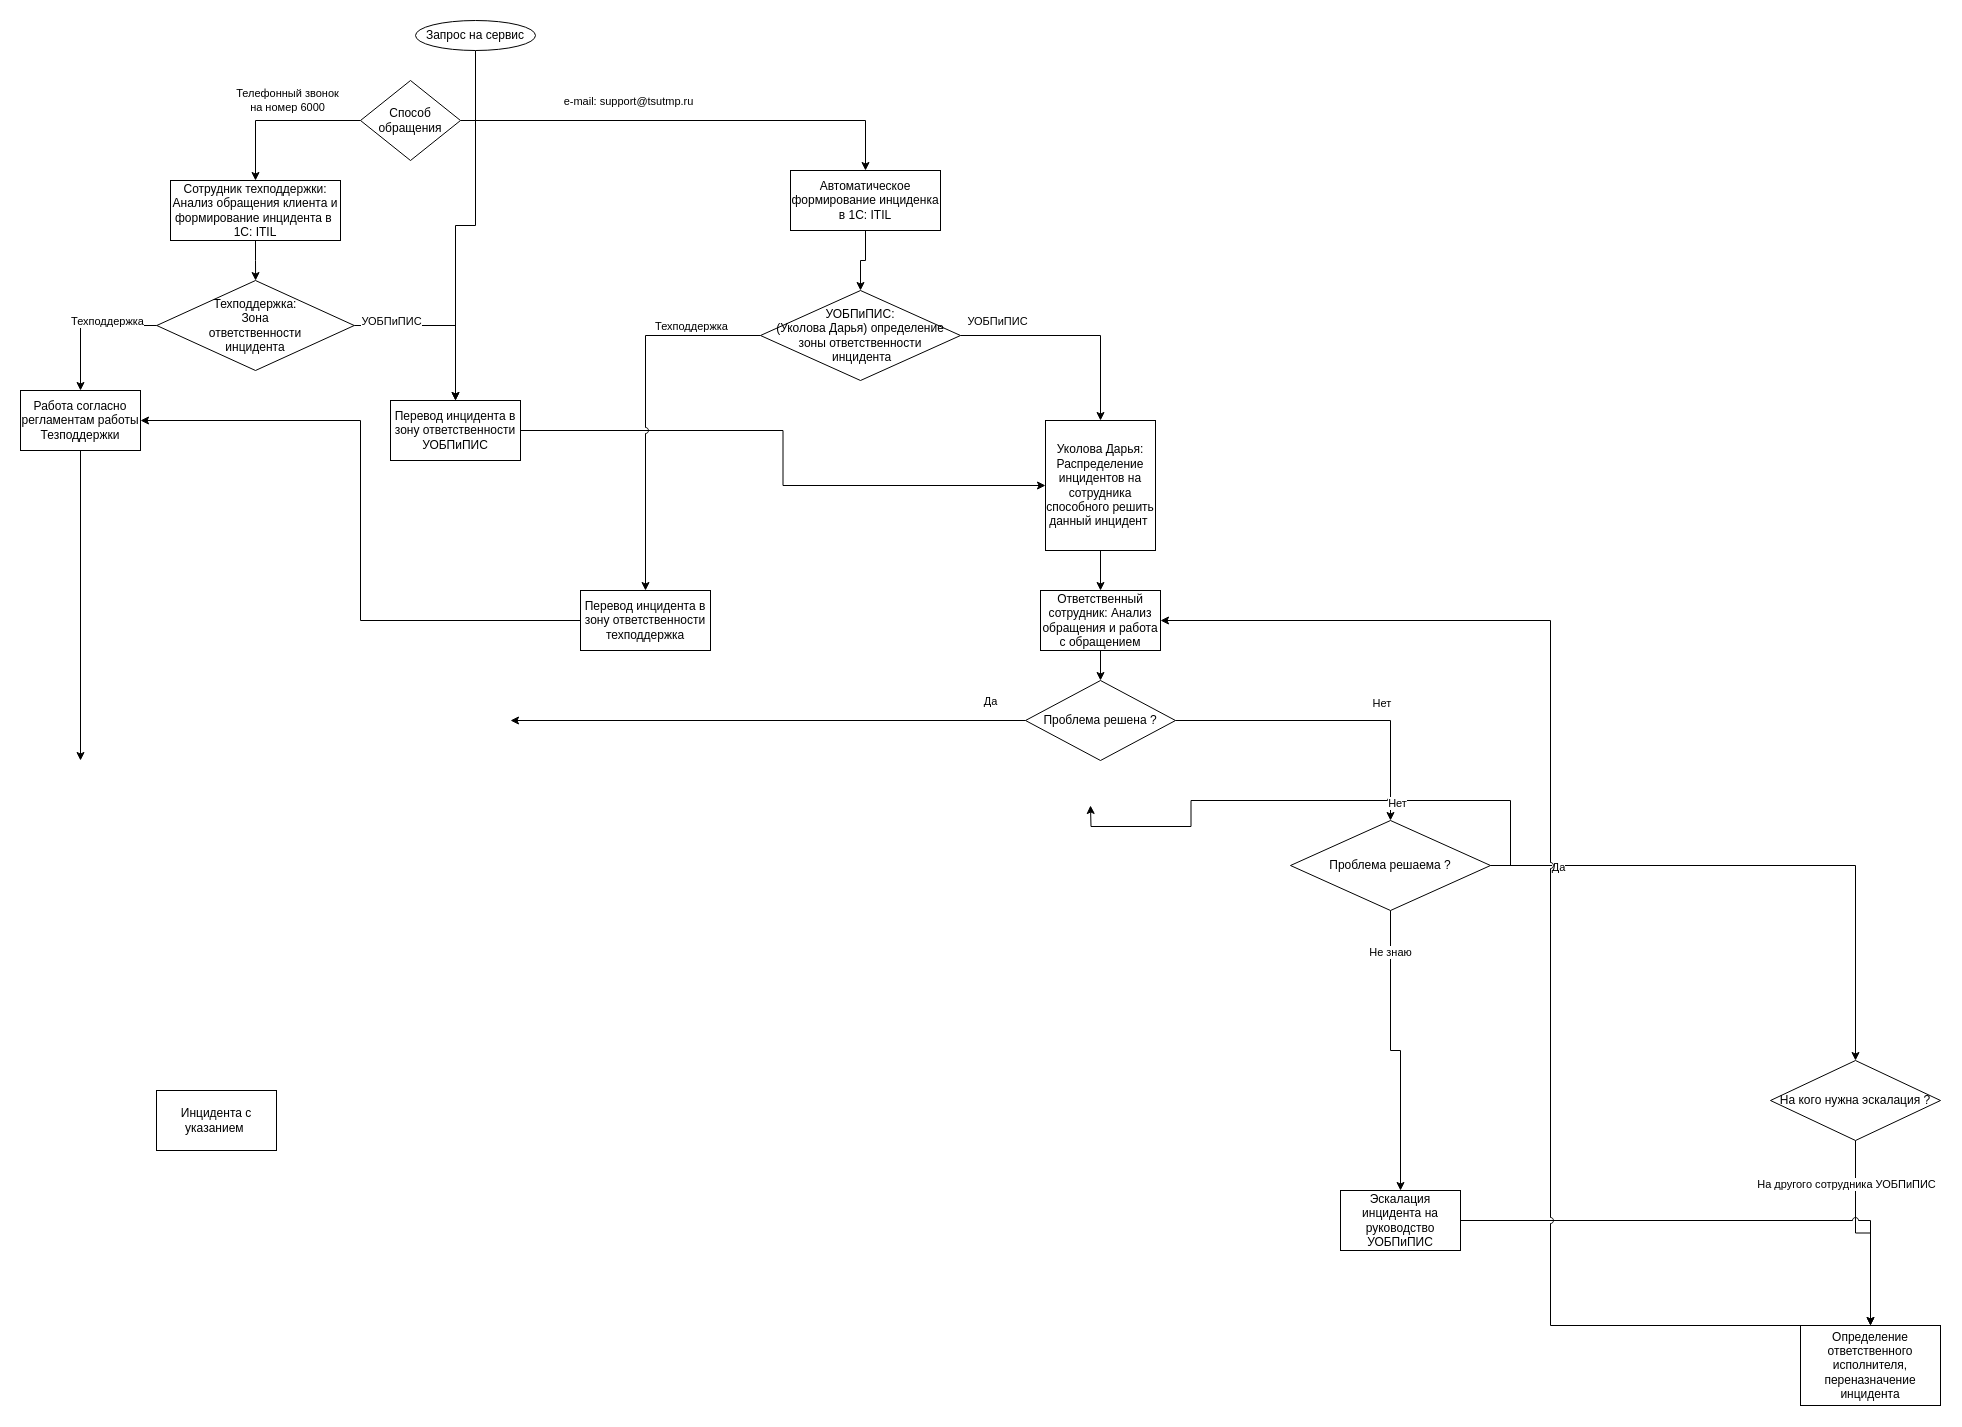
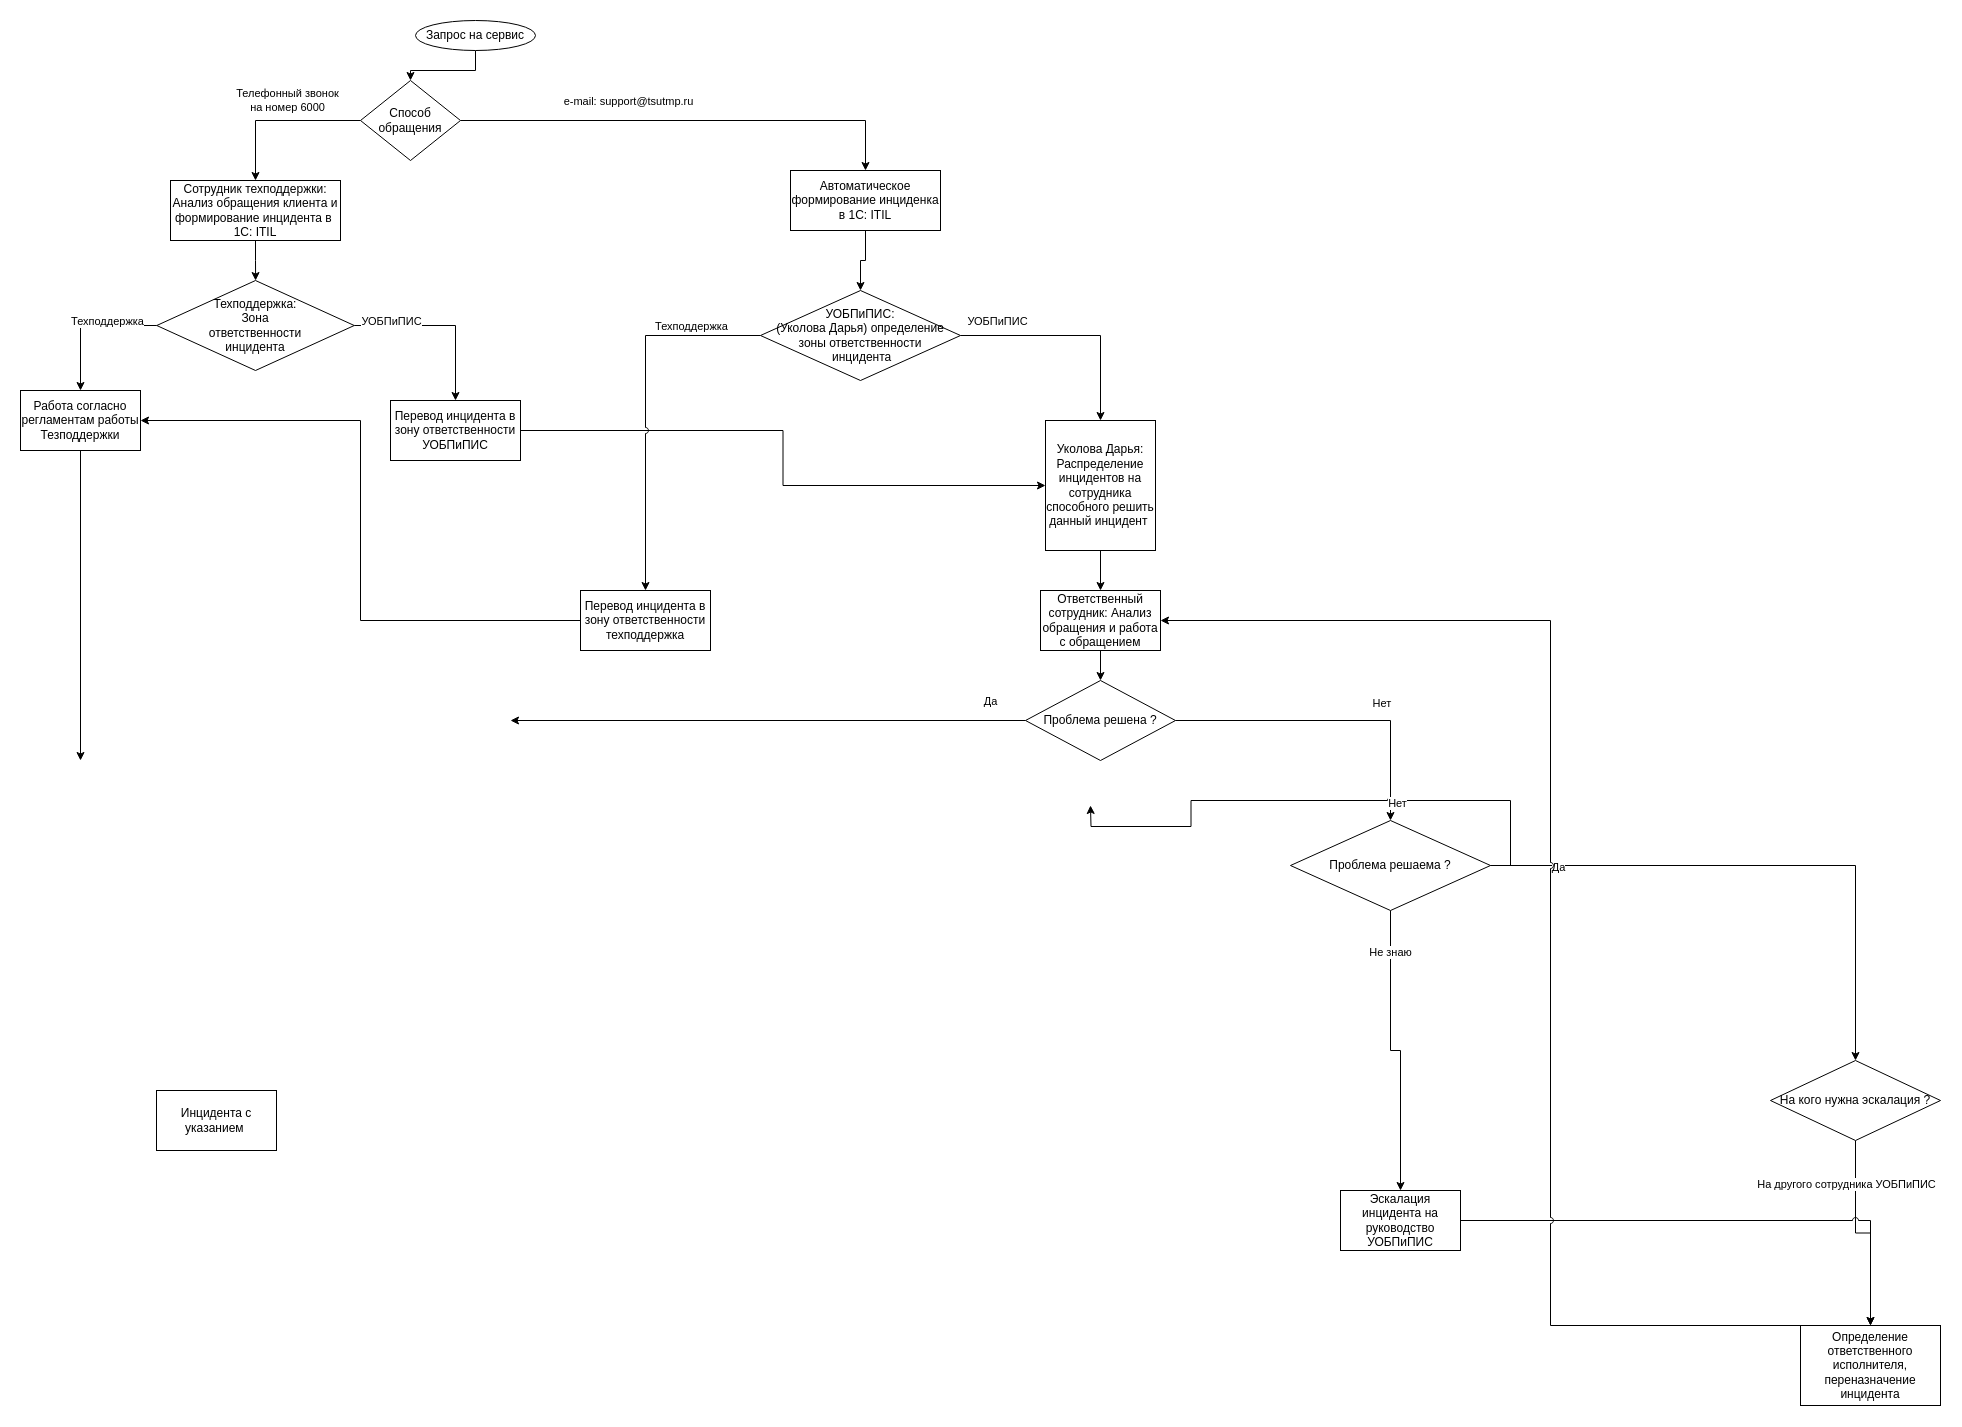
edge "Запрос на сервис" -> "Перевод инцидента в зону ответственности УОБПиПИС": now "Запрос на сервис" -> "Способ обращения"
